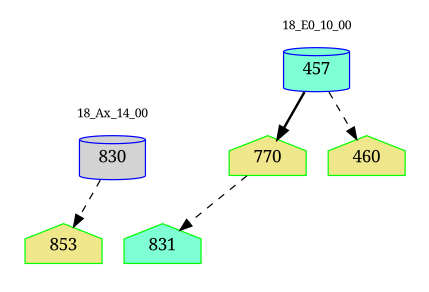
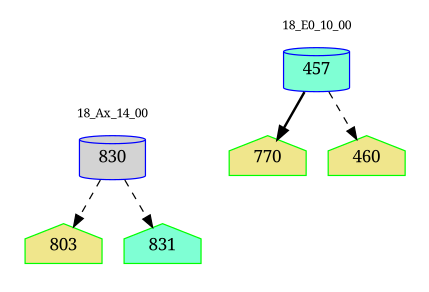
edge "770" -> "831": now "830" -> "831"
node "853": label "853" -> "803"
